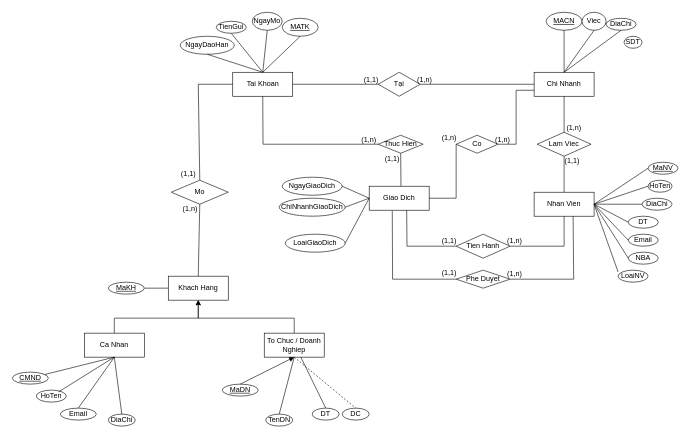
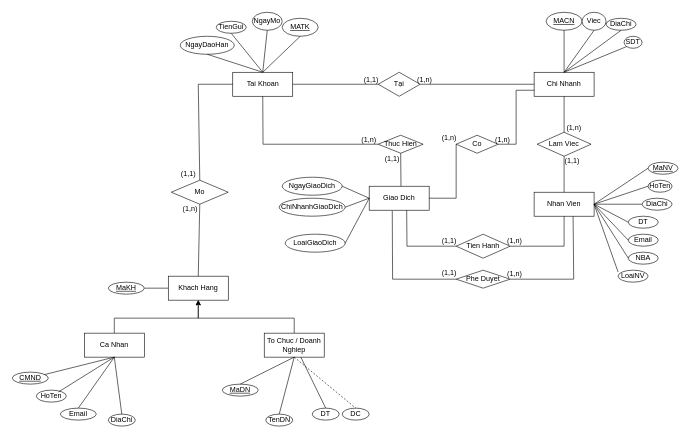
edge "SDT" -- "Chi Nhanh": added
edge "MaDN" -> "To Chuc / Doanh Nghiep": arrowhead block -> none
